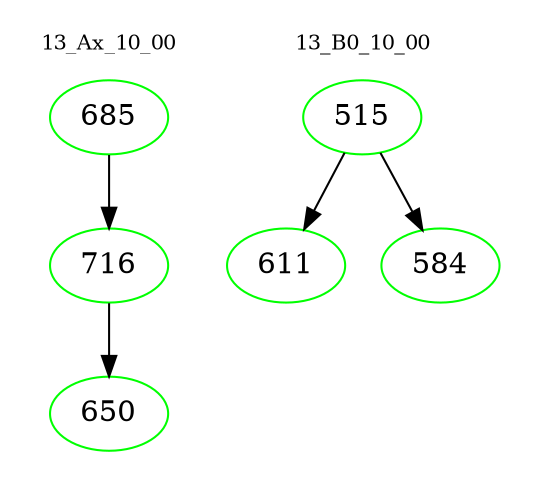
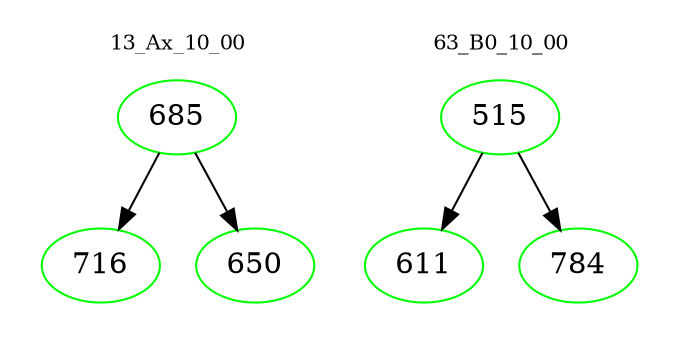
cluster "13_B0_10_00": label "13_B0_10_00" -> "63_B0_10_00"
node "584": label "584" -> "784"
edge "716" -> "650": now "685" -> "650"
